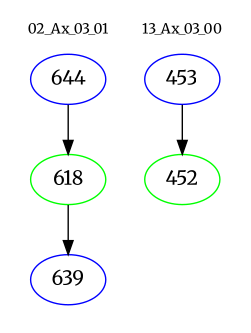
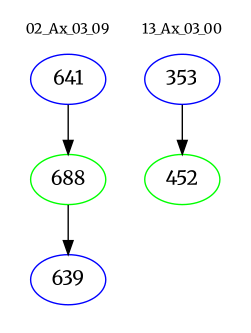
cluster "02_Ax_03_01": label "02_Ax_03_01" -> "02_Ax_03_09"
node "644": label "644" -> "641"
node "453": label "453" -> "353"
node "618": label "618" -> "688"
